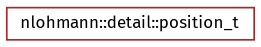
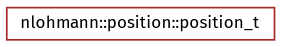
node "nlohmann::detail::position_t": label "nlohmann::detail::position_t" -> "nlohmann::position::position_t"
